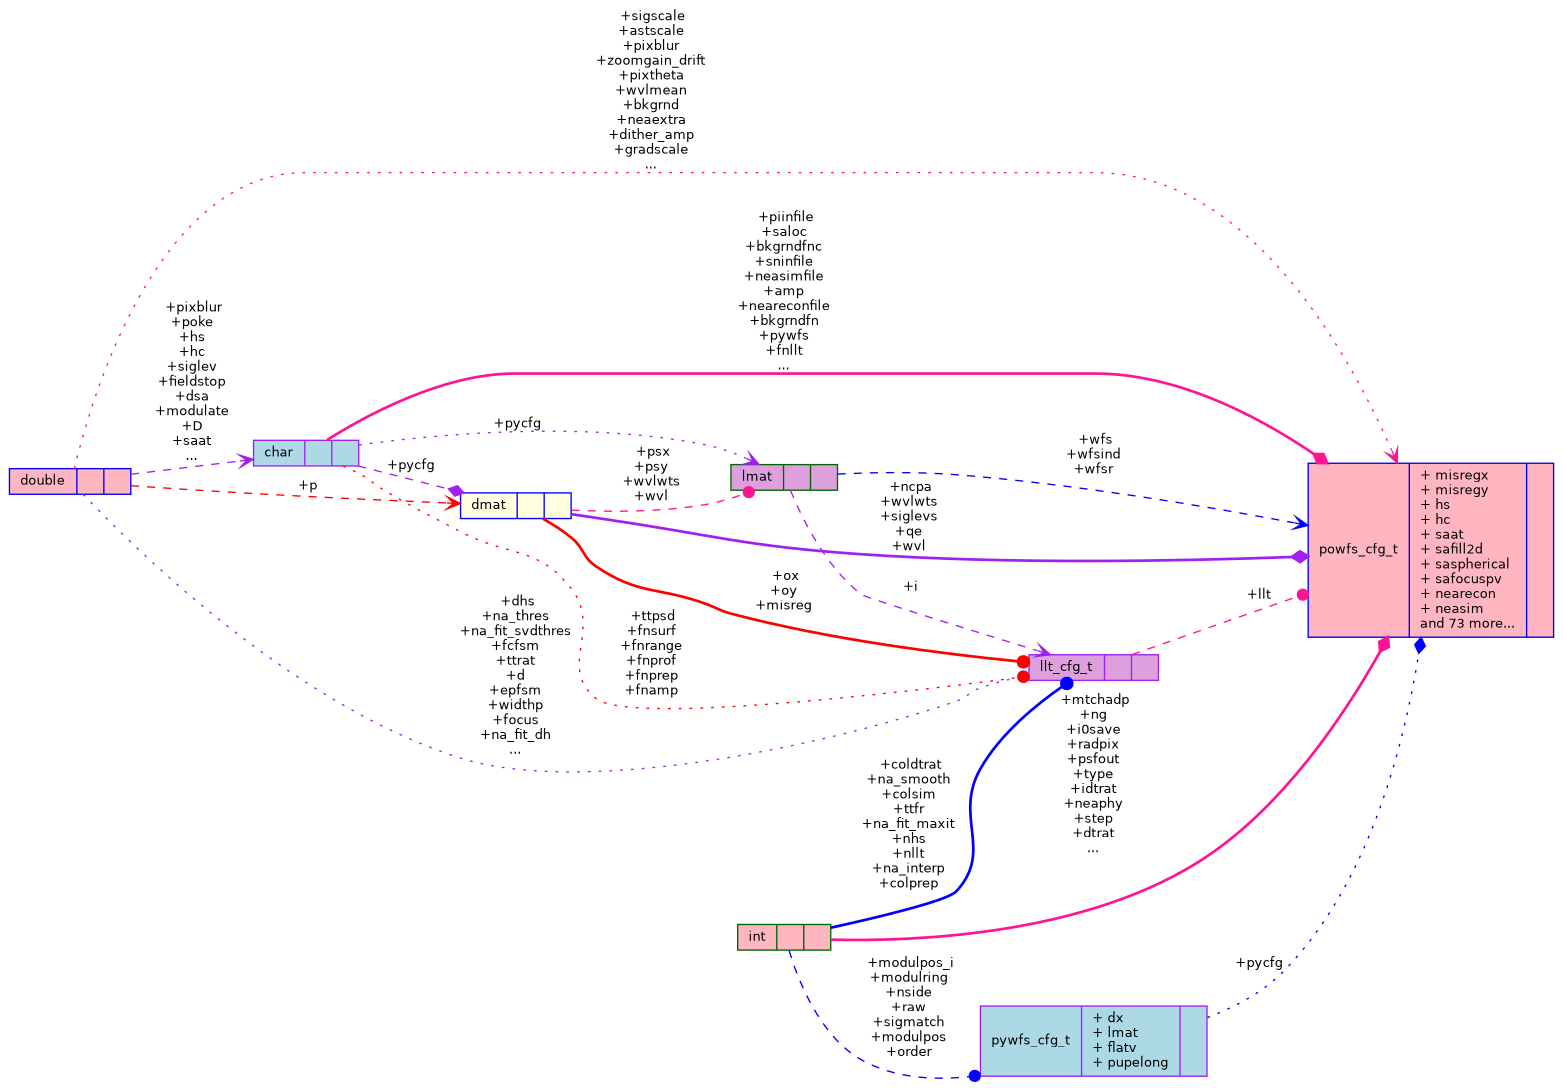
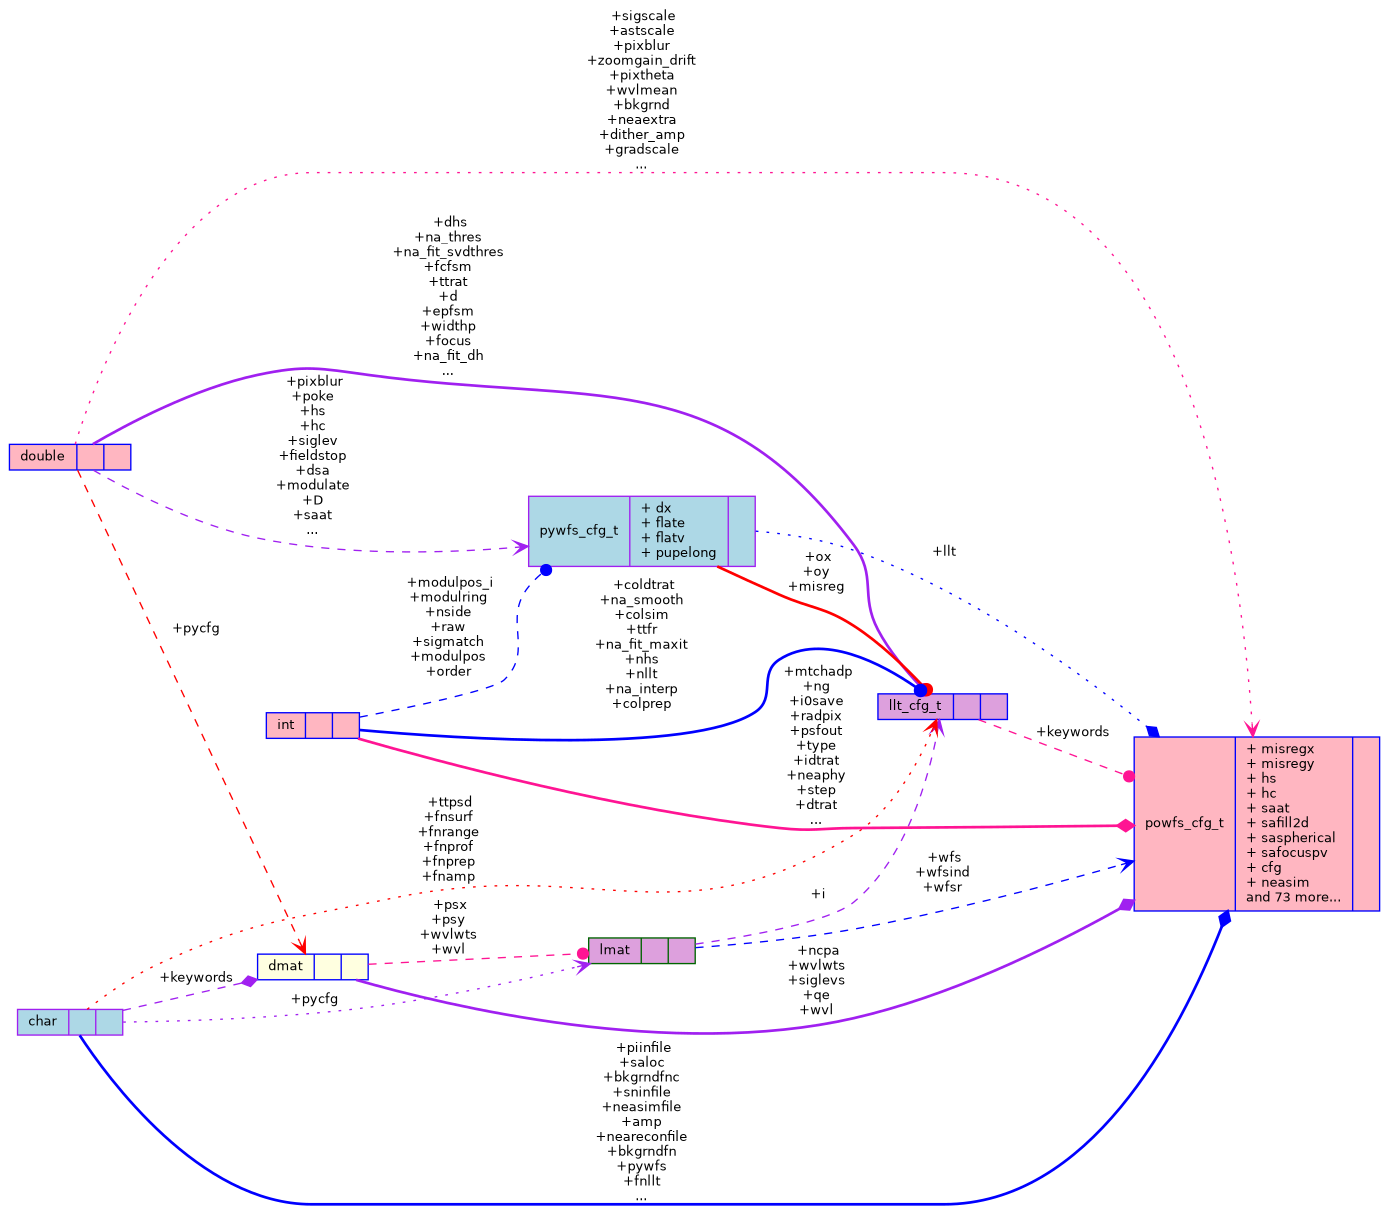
edge "char" -> "powfs_cfg_t": color deeppink -> blue
edge "char" -> "dmat": label " +pycfg" -> " +keywords"
edge "double" -> "char": now "double" -> "pywfs_cfg_t"
edge "double" -> "dmat": label " +p" -> " +pycfg"
node "powfs_cfg_t": text "+ nearecon" -> "+ cfg"
edge "llt_cfg_t" -> "powfs_cfg_t": label " +llt" -> " +keywords"
edge "dmat" -> "llt_cfg_t": now "pywfs_cfg_t" -> "llt_cfg_t"
node "llt_cfg_t": color purple -> blue
edge "char" -> "llt_cfg_t": arrowhead dot -> vee
edge "double" -> "llt_cfg_t": style dotted -> bold
node "int": color darkgreen -> blue
edge "pywfs_cfg_t" -> "powfs_cfg_t": label " +pycfg" -> " +llt"
node "pywfs_cfg_t": text "+ lmat" -> "+ flate"
